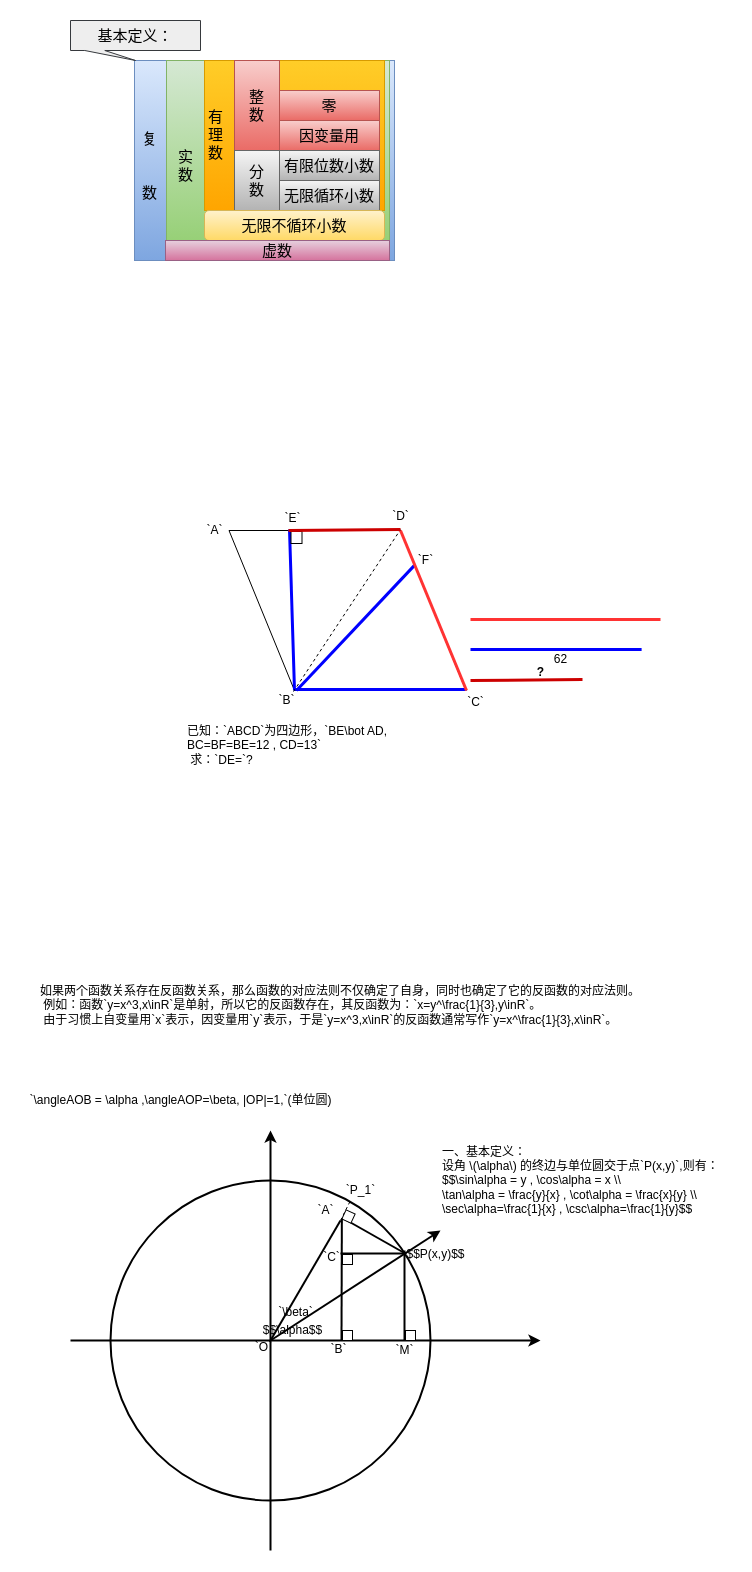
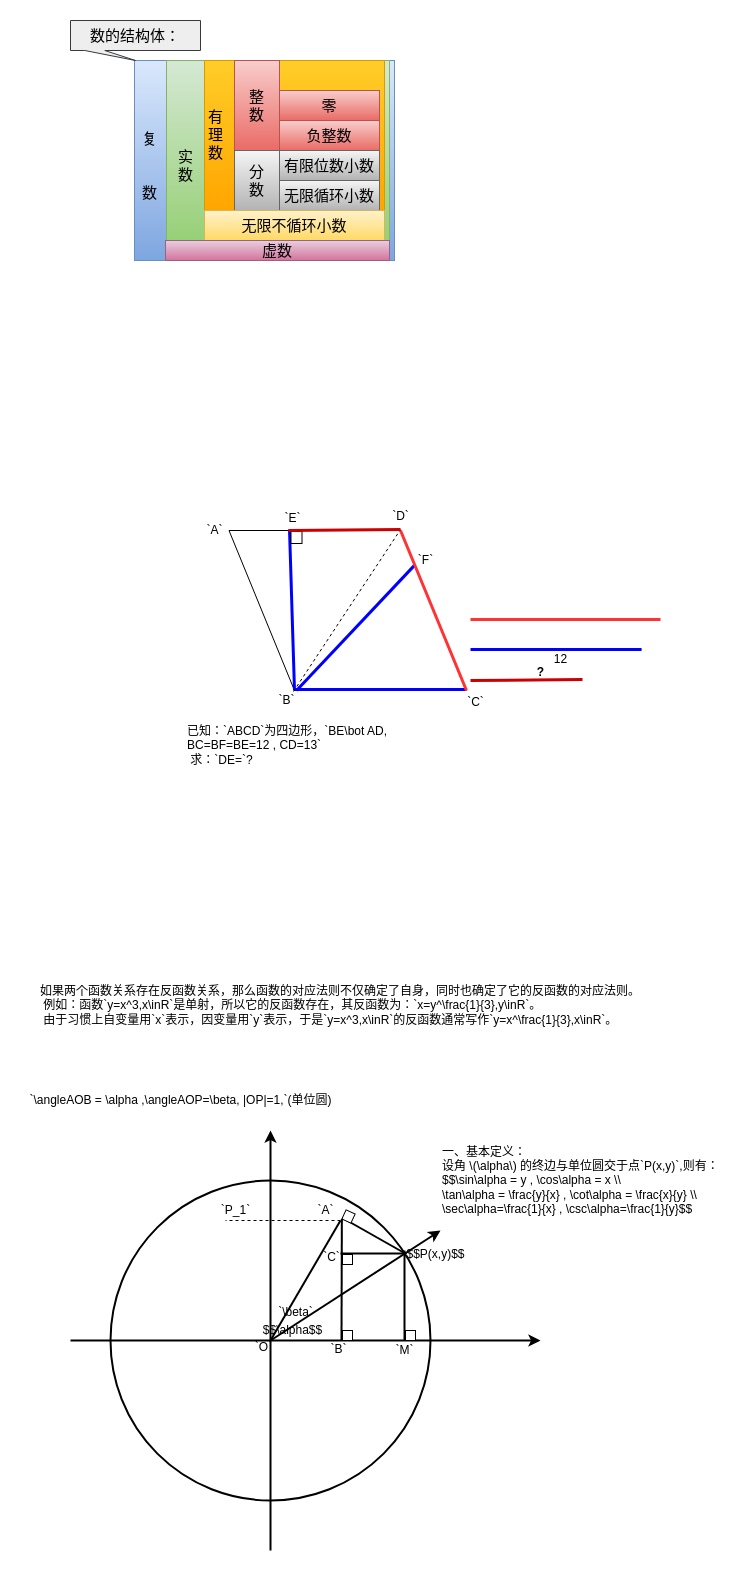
node "基本定义：": label "基本定义：" -> "数的结构体："
node "因变量用": label "因变量用" -> "负整数"
node "无限不循环小数": shape rounded rectangle -> rectangle
node "62": label "62" -> "12"
node "`P_1`": moved (361, 1191) -> (236, 1211)
